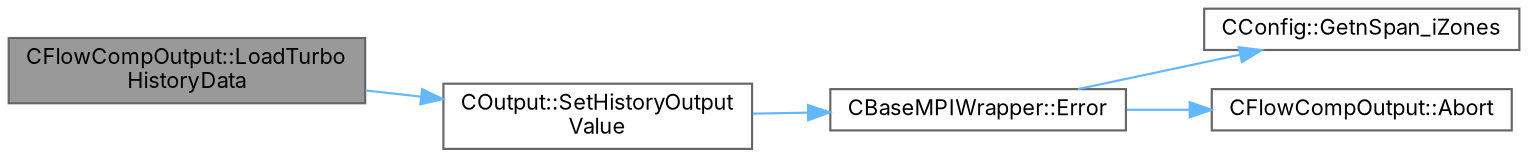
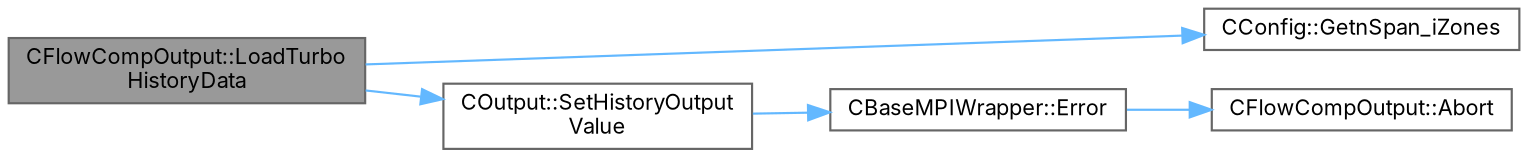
edge "CBaseMPIWrapper::Error" -> "CConfig::GetnSpan_iZones": now "CFlowCompOutput::LoadTurbo HistoryData" -> "CConfig::GetnSpan_iZones"
